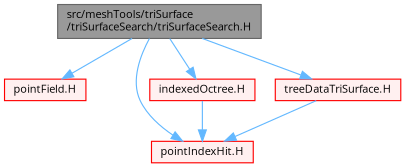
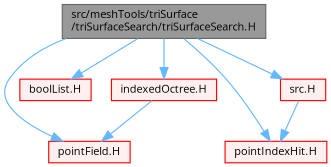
node "boolList.H": added
node "treeDataTriSurface.H": label "treeDataTriSurface.H" -> "src.H"
edge "indexedOctree.H" -> "pointIndexHit.H": now "indexedOctree.H" -> "pointField.H"
